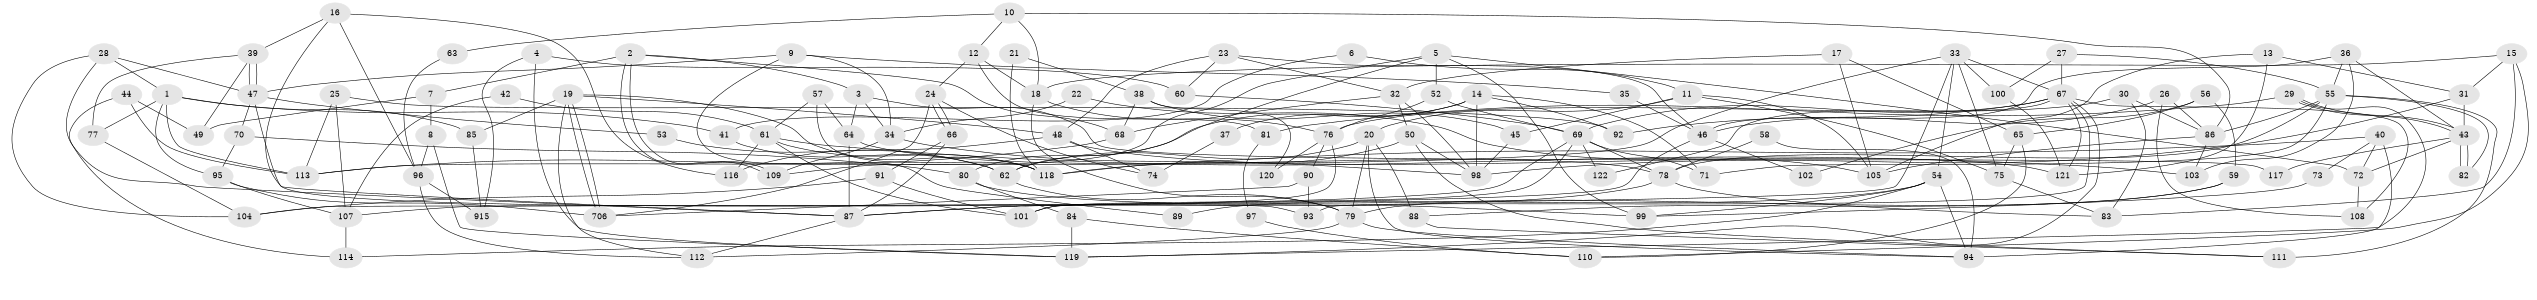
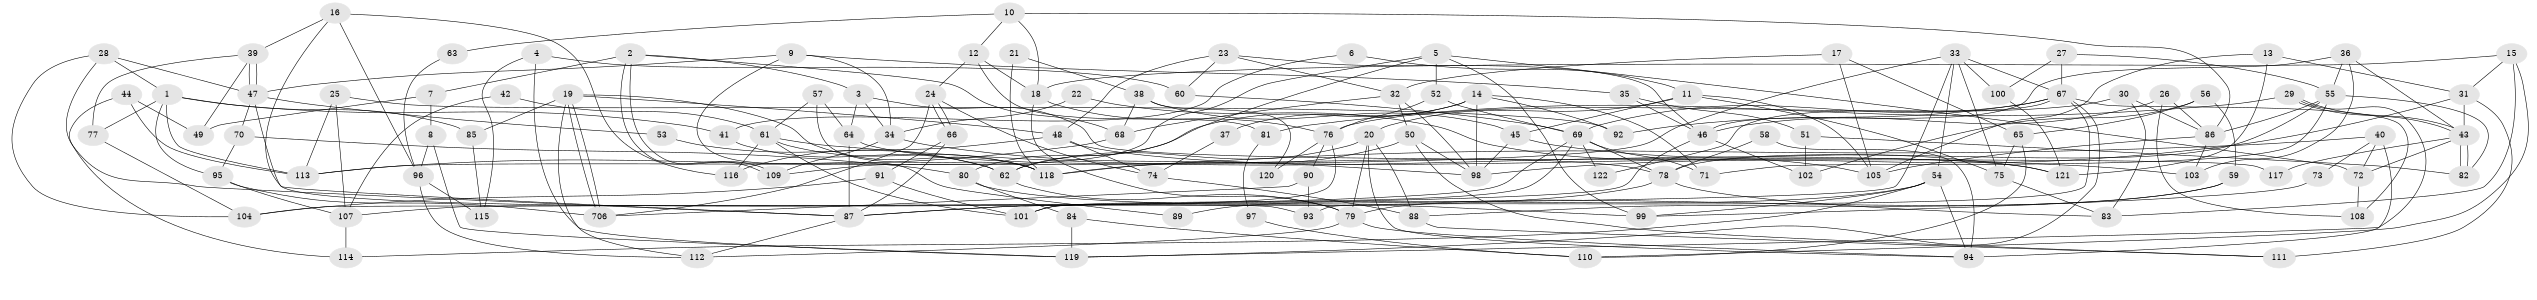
node "51": added
edge "67" -- "121": now "45" -- "121"
edge "55" -- "111": now "31" -- "111"
edge "74" -- "88": added
node "915": label "915" -> "115"
